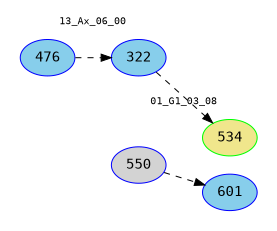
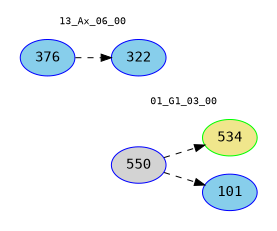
node "476": label "476" -> "376"
edge "322" -> "534": now "550" -> "534"
cluster "01_G1_03_08": label "01_G1_03_08" -> "01_G1_03_00"
node "601": label "601" -> "101"
